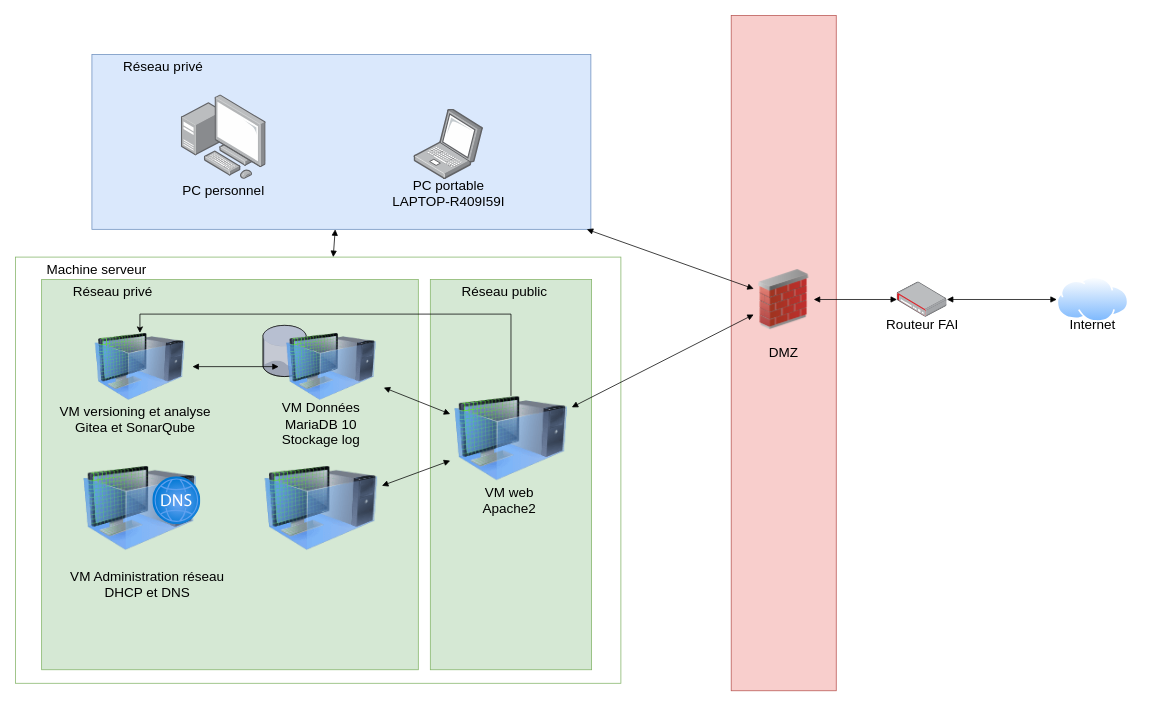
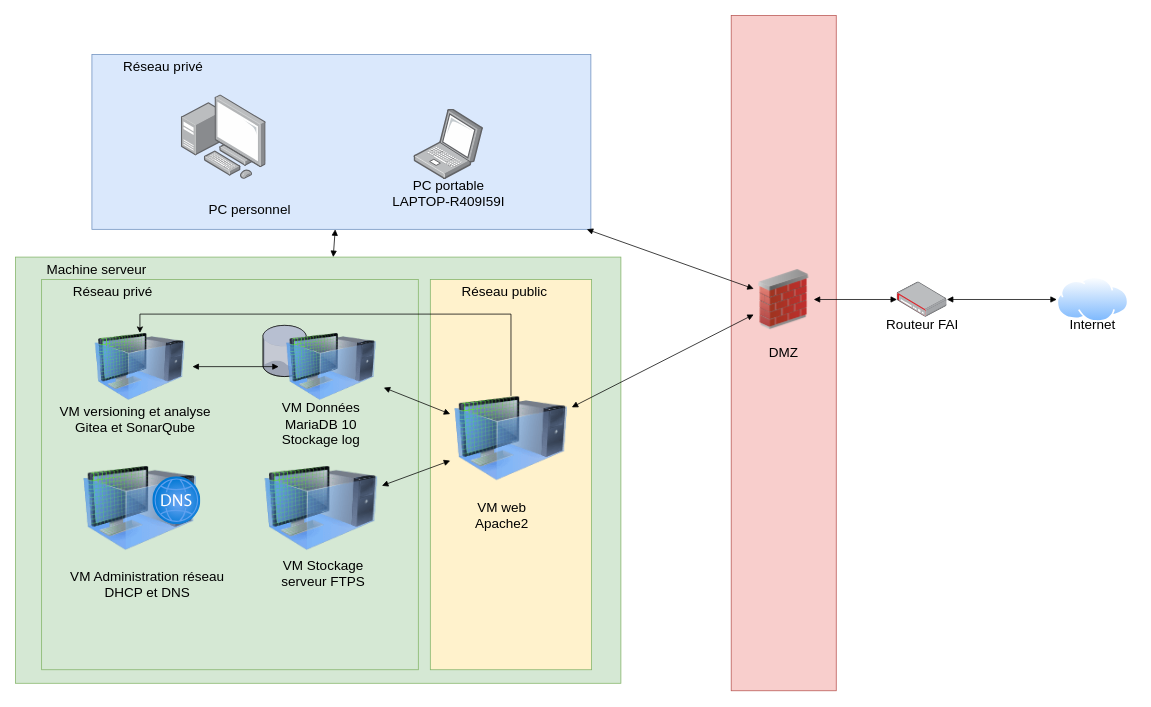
node "PC personnel": moved (224, 191) -> (250, 209)
node "Machine serveur": fillcolor #ffffff -> #d5e8d4
node "Réseau public": fillcolor #d5e8d4 -> #fff2cc
node "VM web Apache2": moved (509, 500) -> (501, 515)
node "VM Stockage serveur FTPS": added
